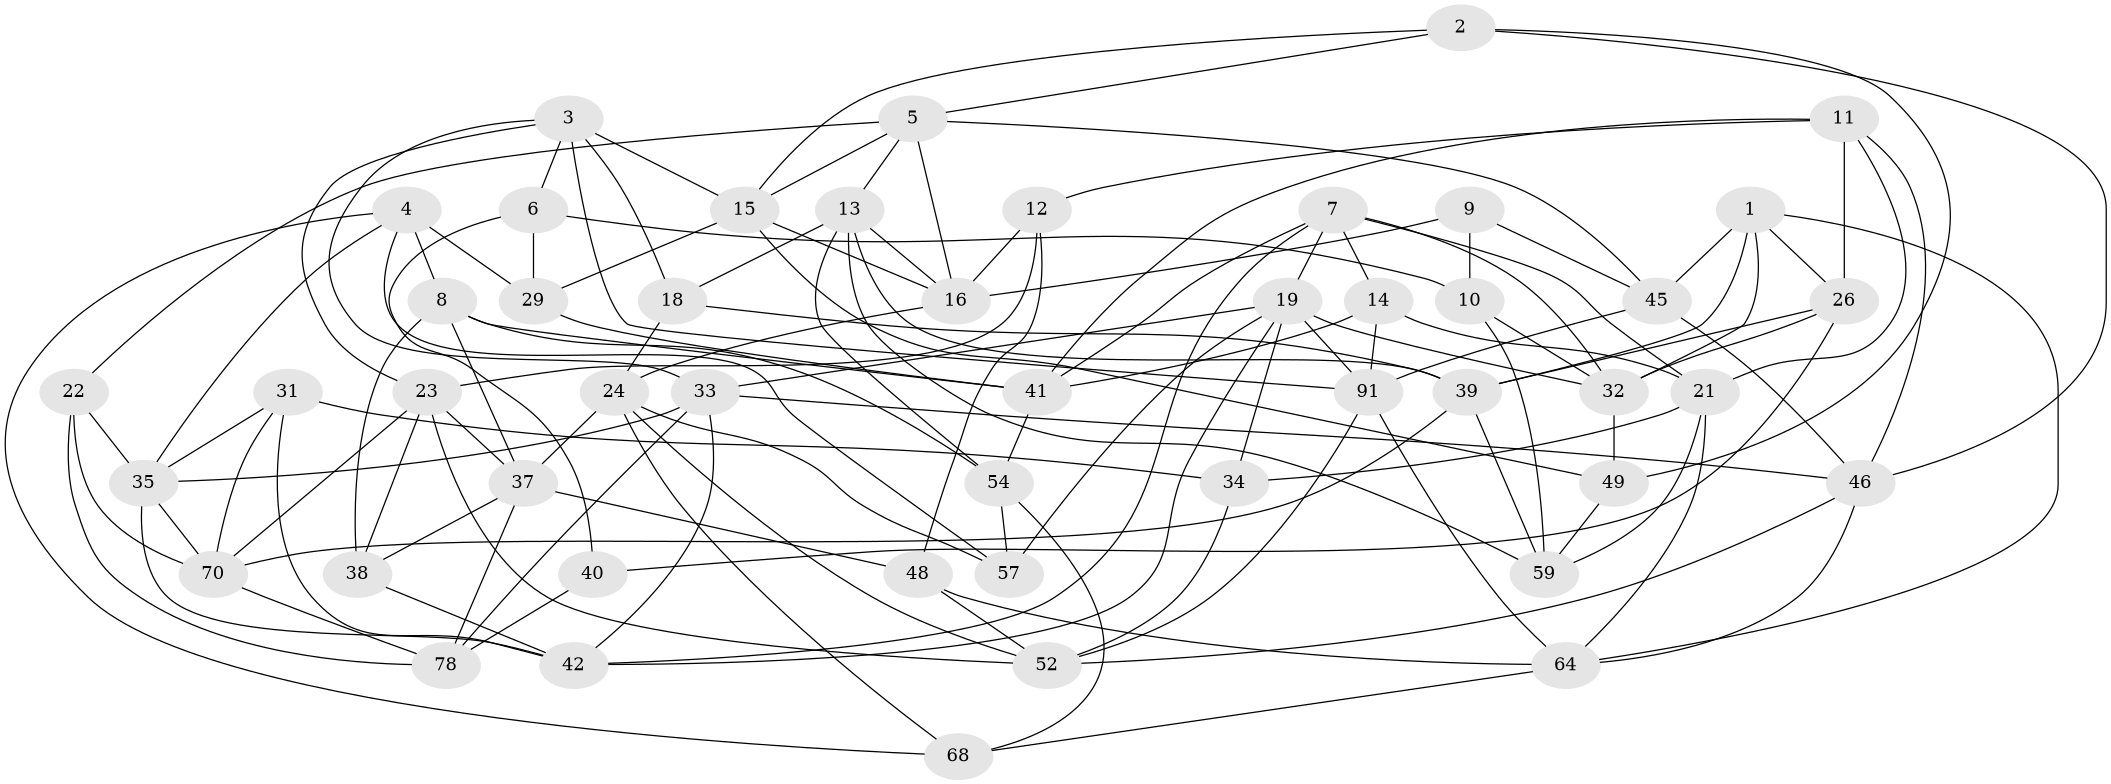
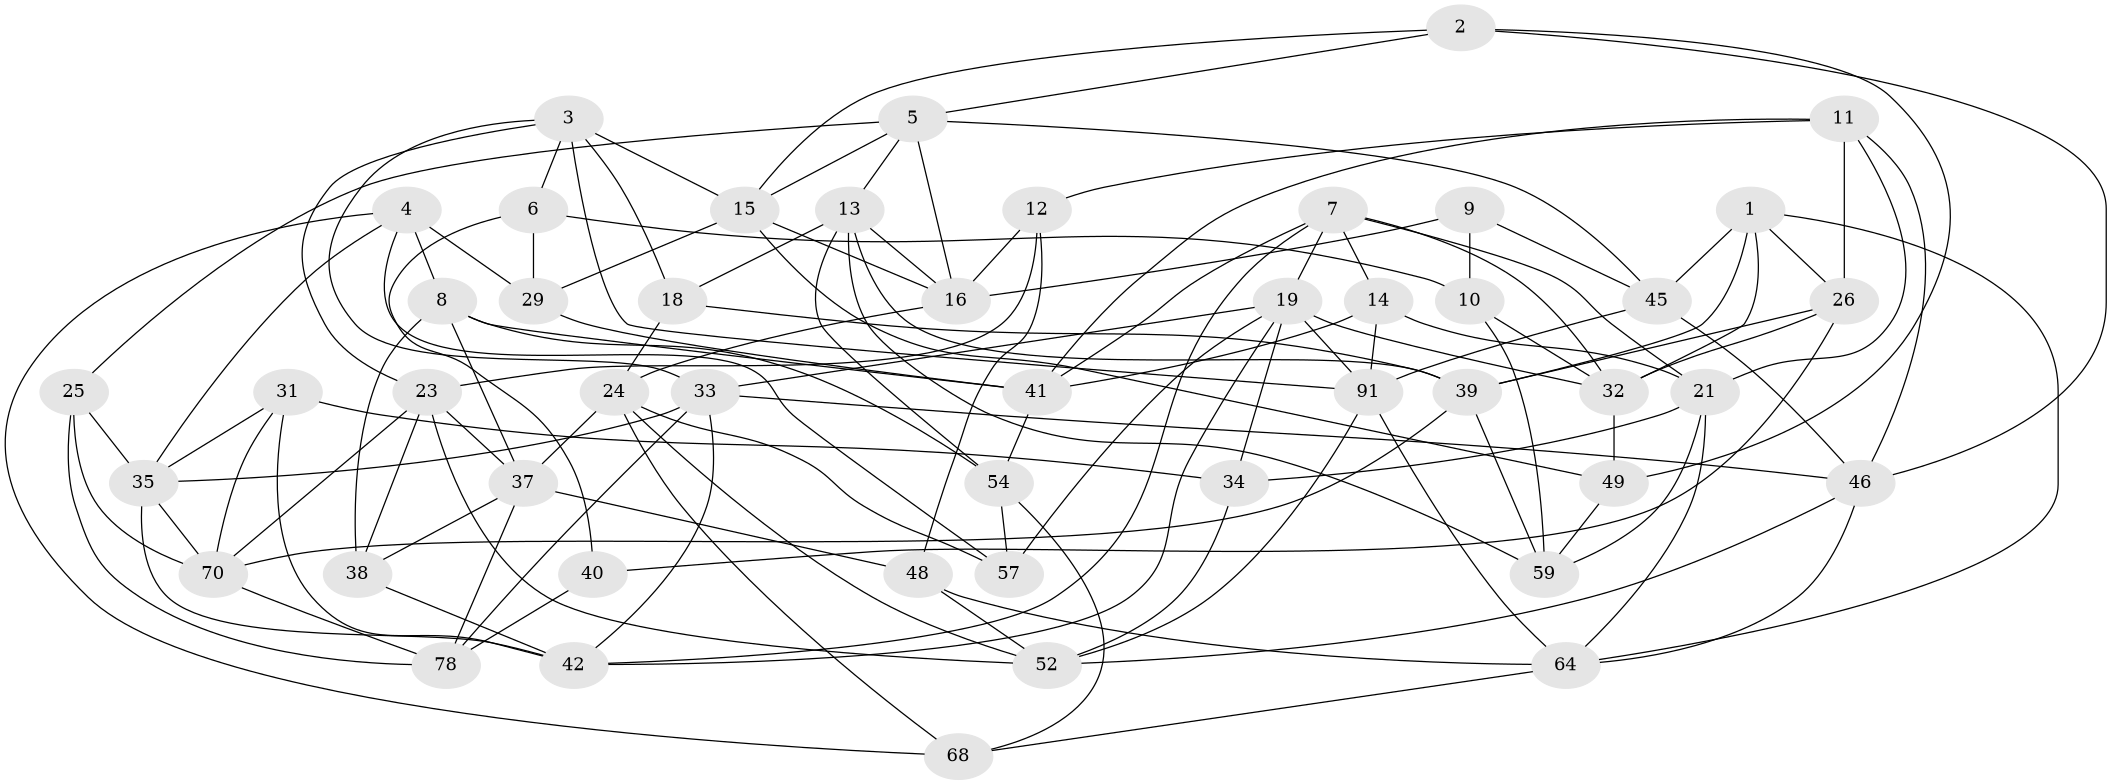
node "22": label "22" -> "25"
